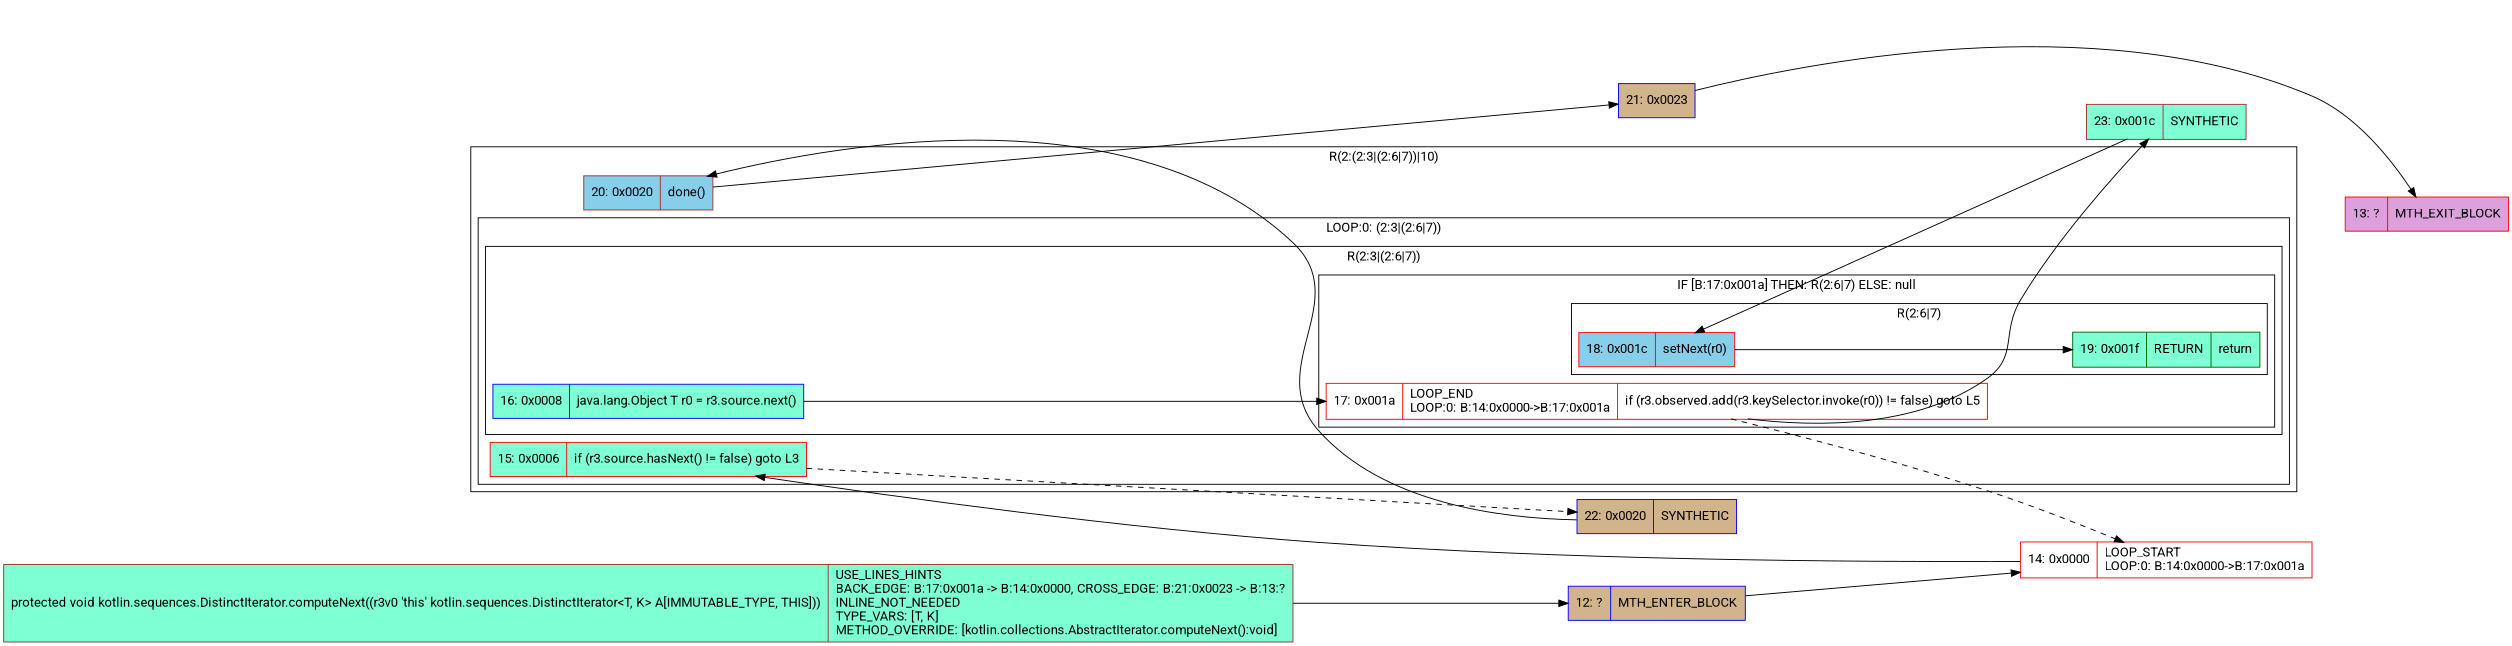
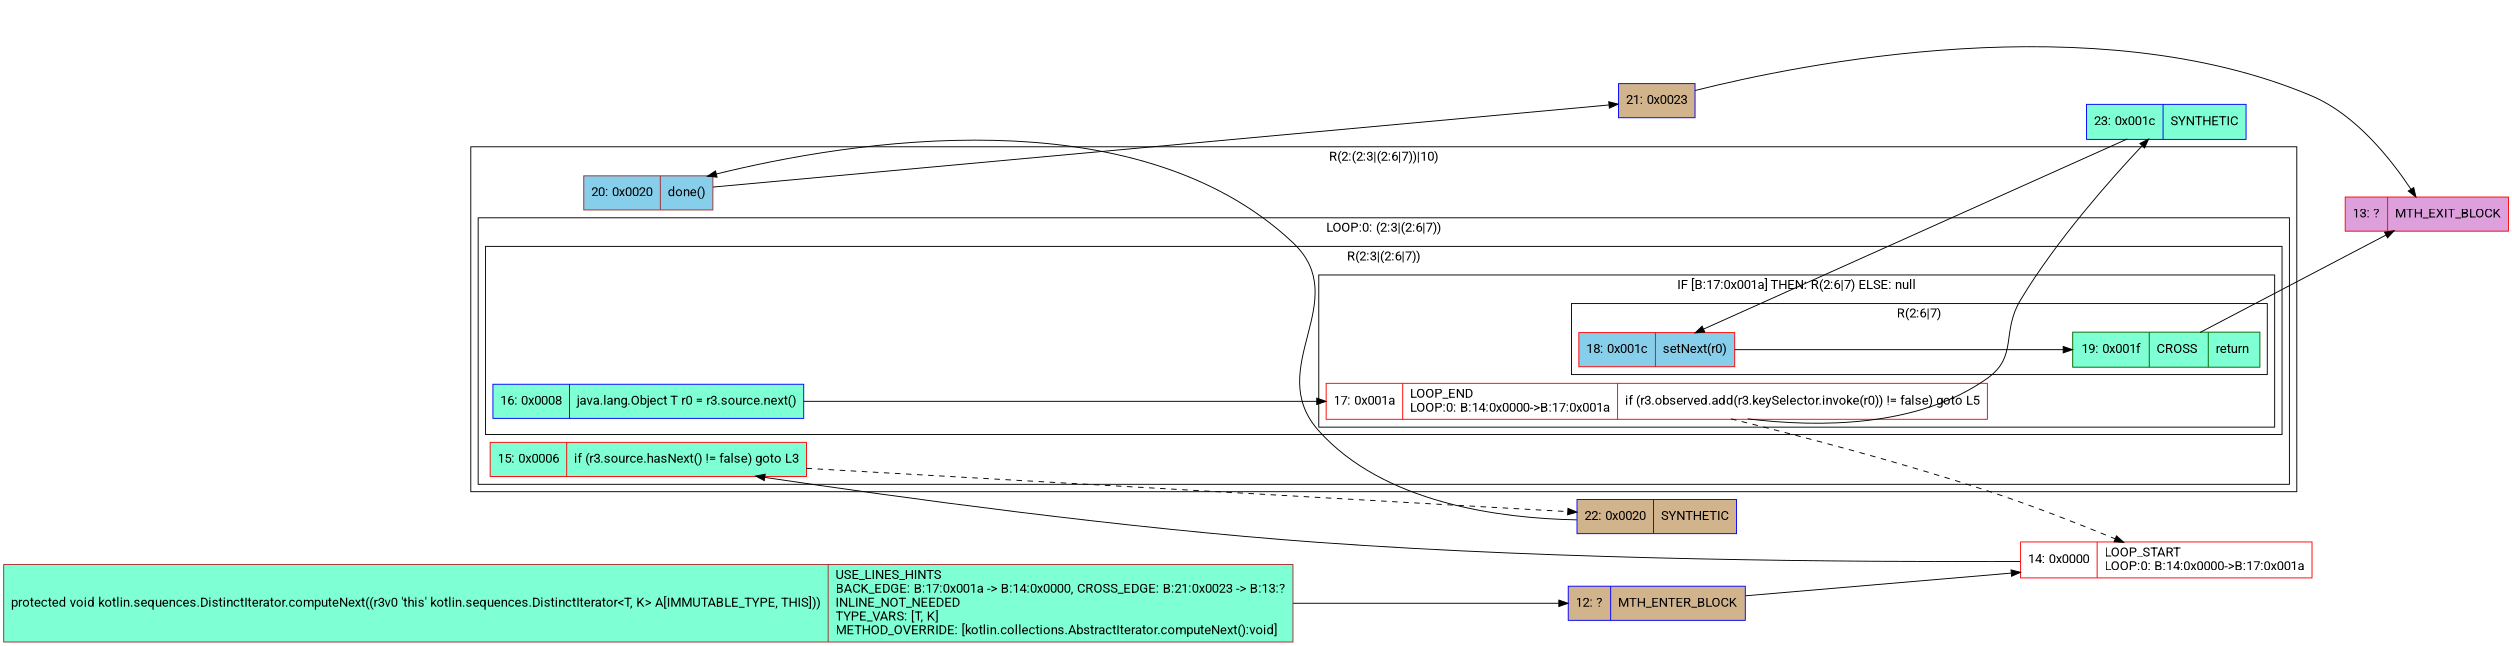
node "23: 0x001c": color brown -> blue
edge "19: 0x001f" -> "13: ?": added
node "19: 0x001f": text "RETURN" -> "CROSS"
